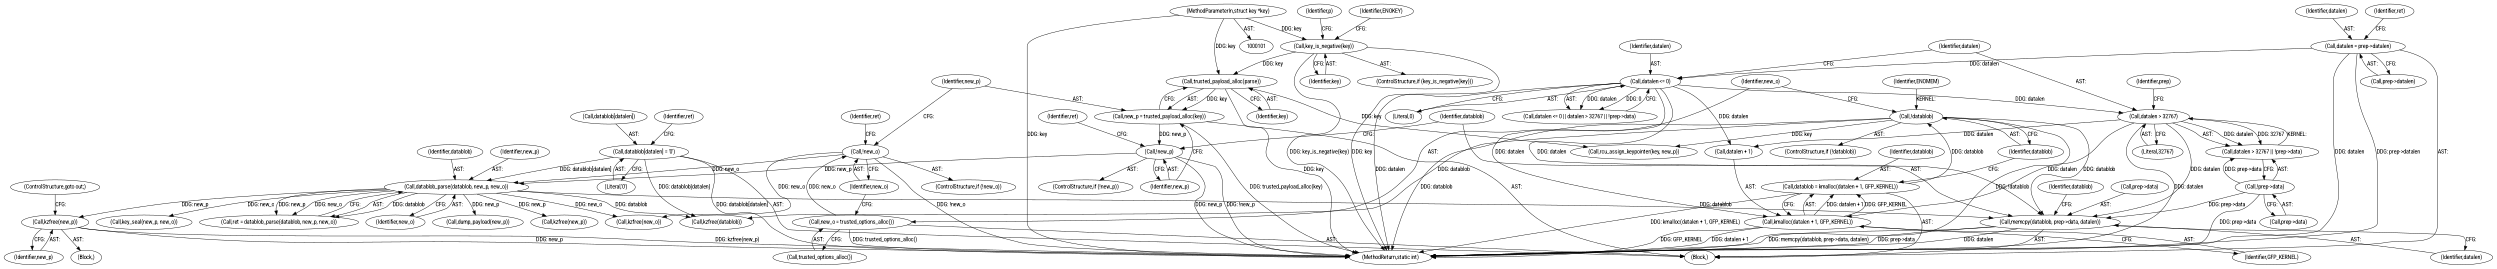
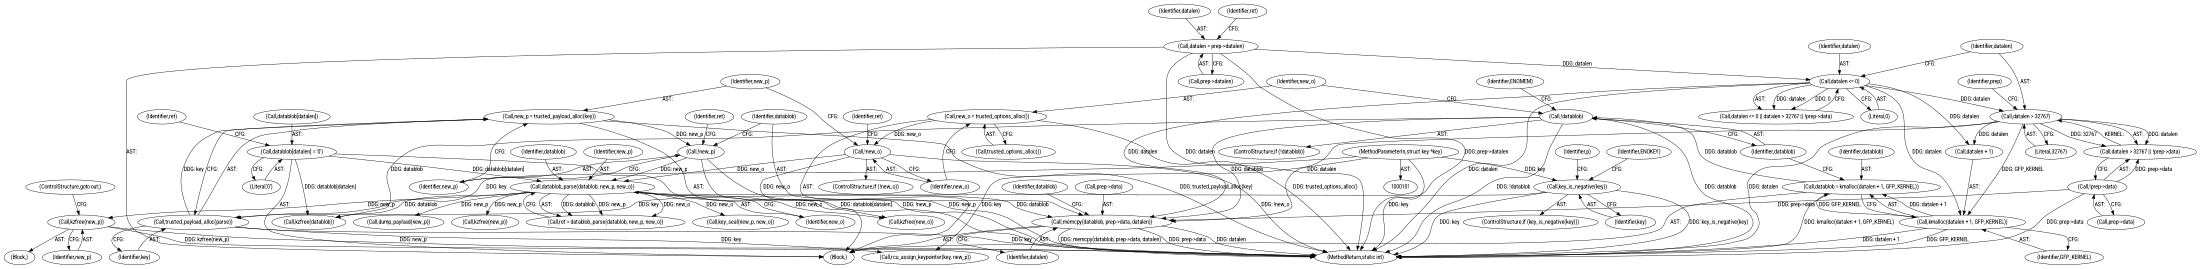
edge "(Identifier,ENOMEM)" -> "(Call,!datablob)": label "KERNEL: " -> "CFG: "
edge "(Call,!datablob)" -> "(Call,rcu_assign_keypointer(key, new_p))": now "(MethodParameterIn,struct key *key)" -> "(Call,rcu_assign_keypointer(key, new_p))"
edge "(Call,datalen > 32767)" -> "(Call,kmalloc(datalen + 1, GFP_KERNEL))": label "DDG: datalen" -> "DDG: GFP_KERNEL"
node "(ControlStructure,if (!new_p))": removed
